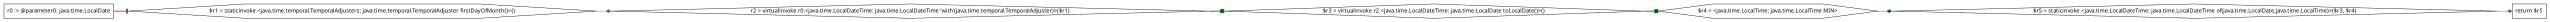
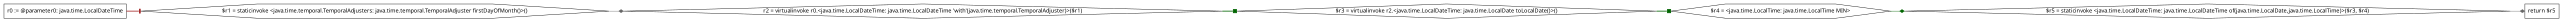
node "r0 := @parameter0: java.time.LocalDate": label "r0 := @parameter0: java.time.LocalDate" -> "r0 := @parameter0: java.time.LocalDateTime"
